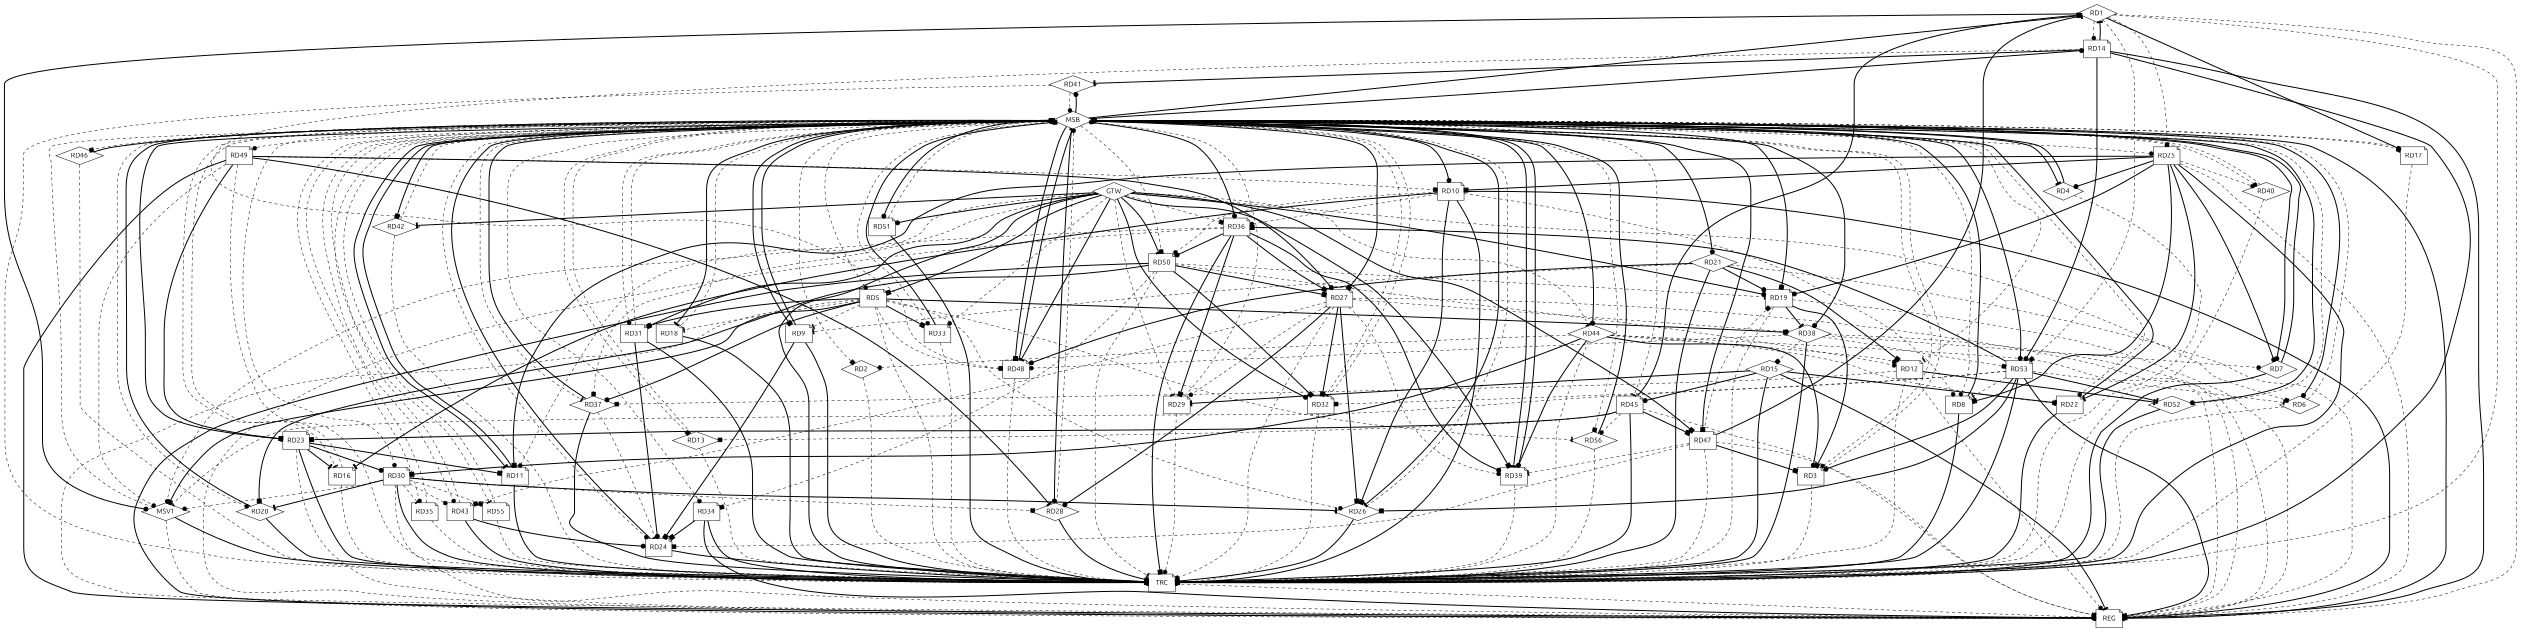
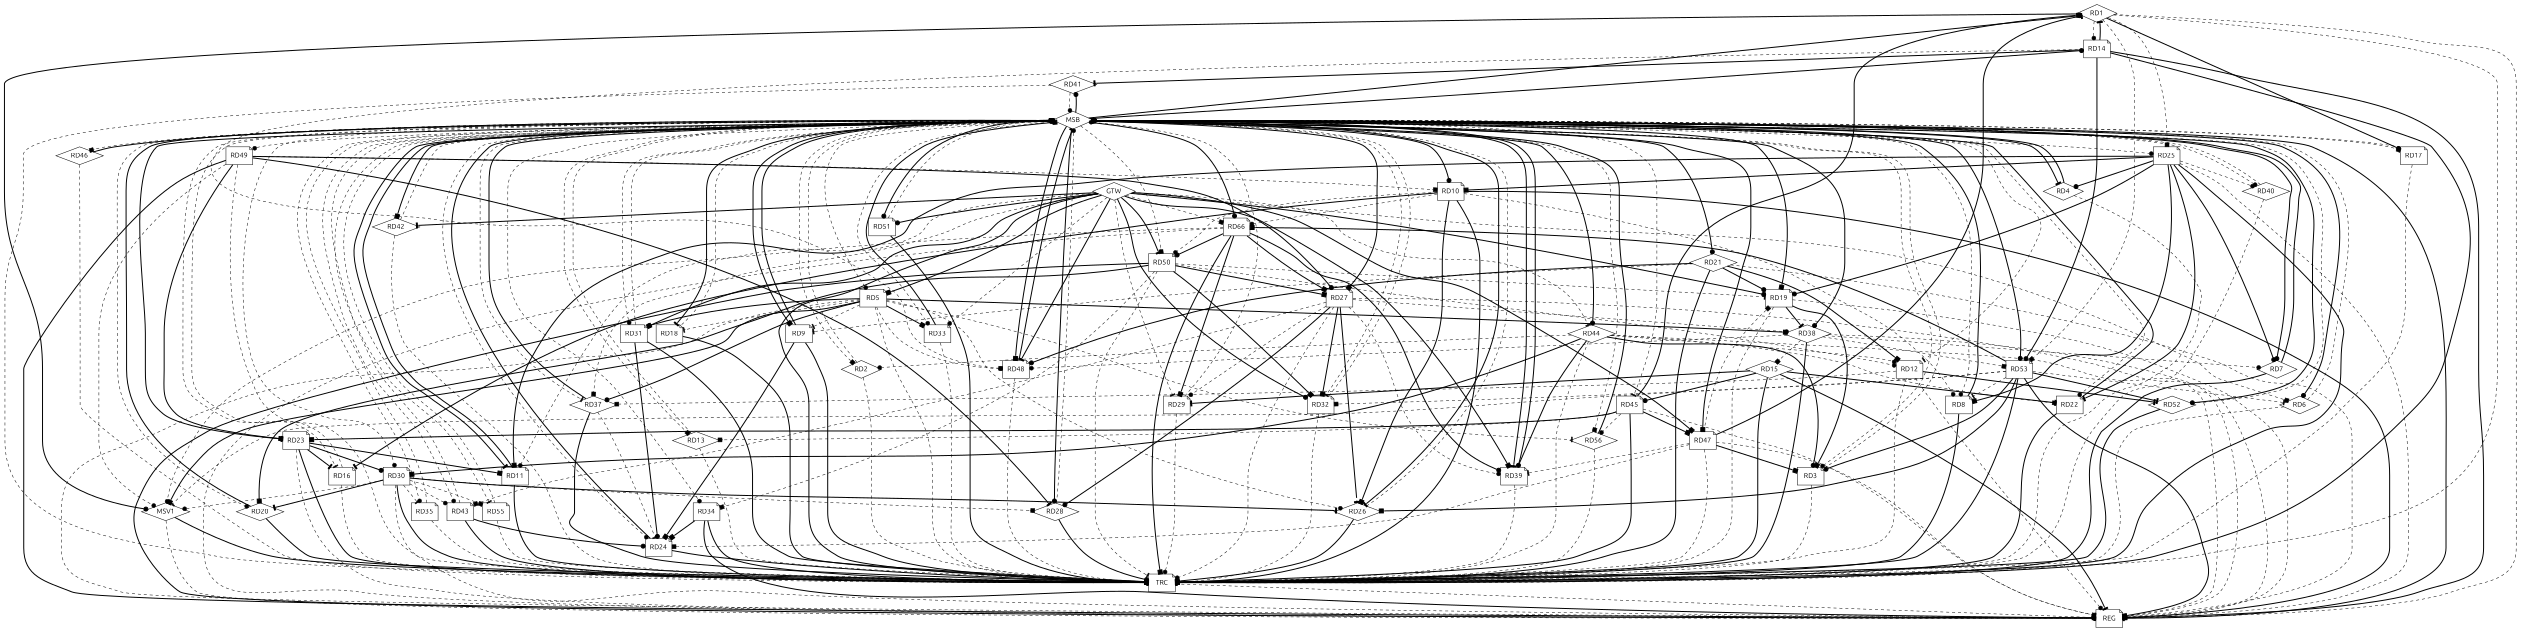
edge "MSV1" -> "MSB": now "RD2" -> "MSB"
node "RD36": label "RD36" -> "RD66"
edge "RD27" -> "RD26": arrowhead box -> tee
